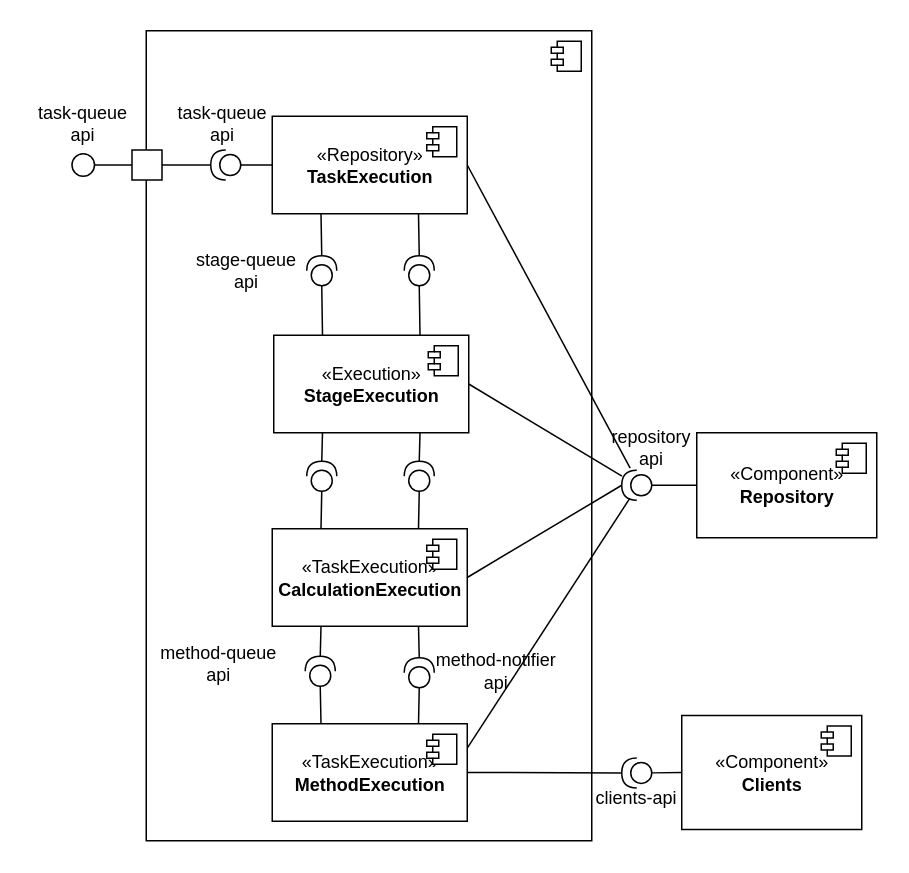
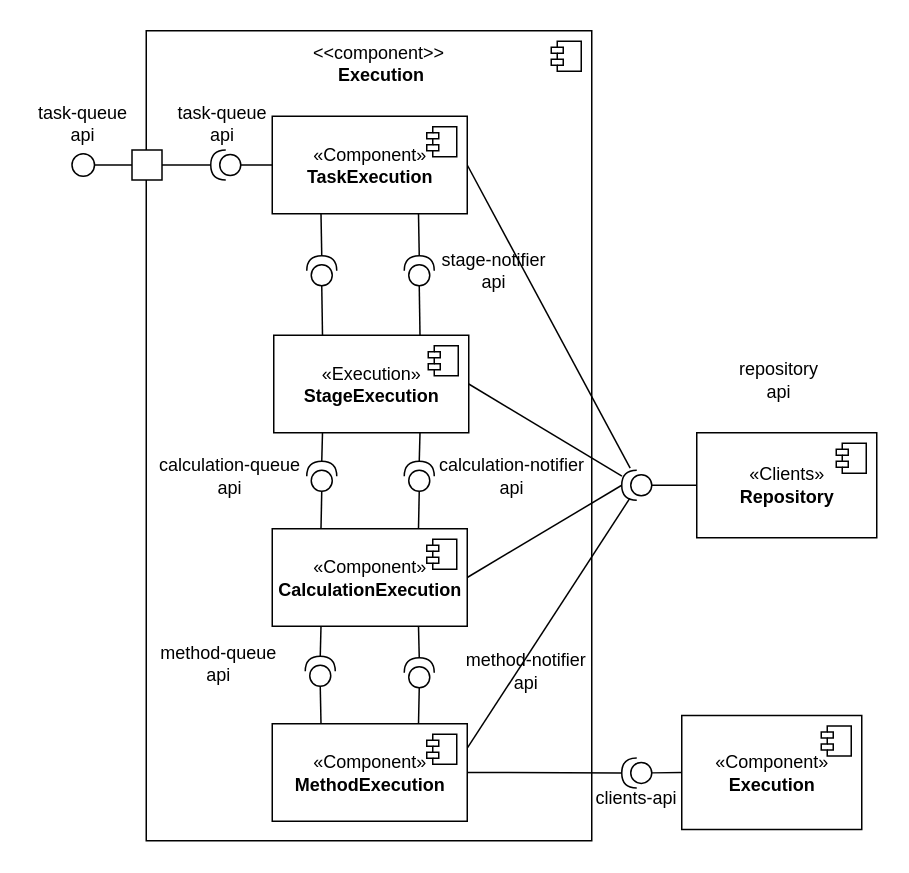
node "<<component>> Execution": added
node "«Repository» TaskExecution": label "«Repository» TaskExecution" -> "«Component» TaskExecution"
node "stage-queue api": removed
node "stage-notifier api": added
node "repository api": moved (652, 448) -> (779, 380)
node "calculation-queue api": added
node "calculation-notifier api": added
node "«Component» Repository": label "«Component» Repository" -> "«Clients» Repository"
node "«TaskExecution» CalculationExecution": label "«TaskExecution» CalculationExecution" -> "«Component» CalculationExecution"
node "method-notifier api": moved (497, 671) -> (527, 671)
node "«TaskExecution» MethodExecution": label "«TaskExecution» MethodExecution" -> "«Component» MethodExecution"
node "«Component» Clients": label "«Component» Clients" -> "«Component» Execution"
